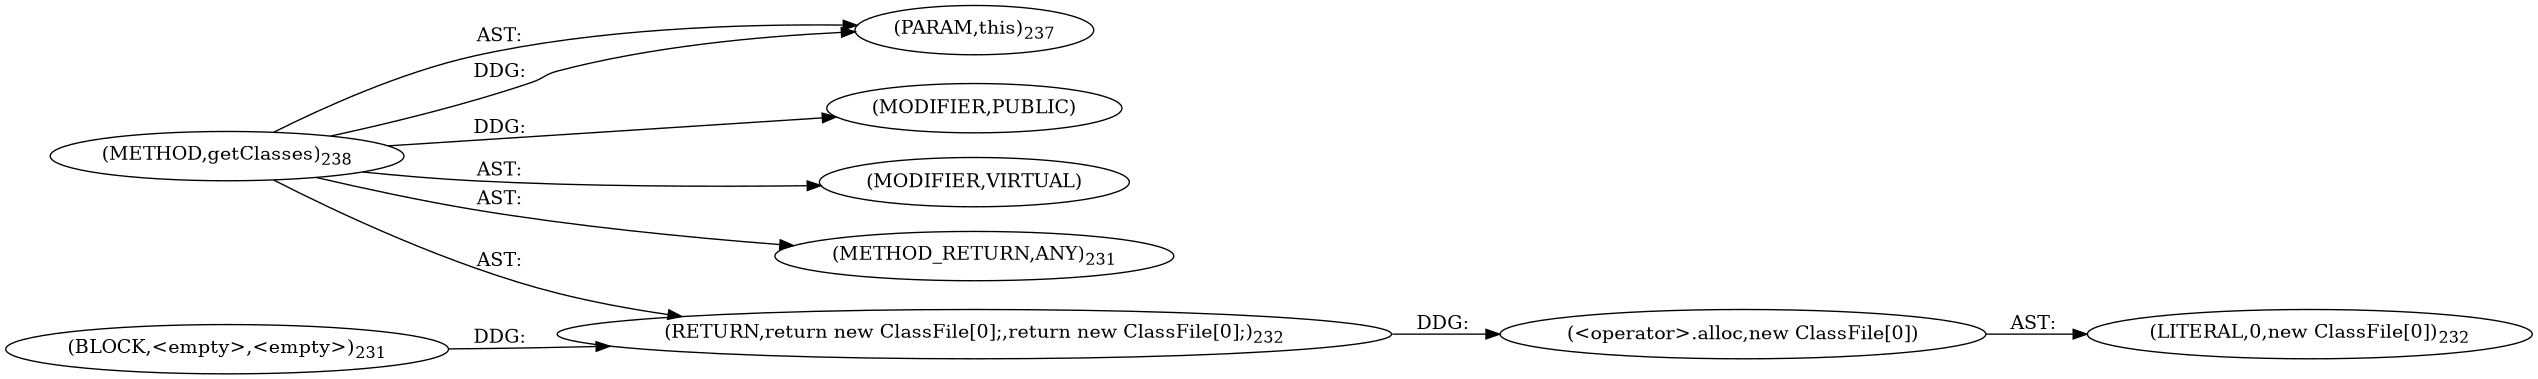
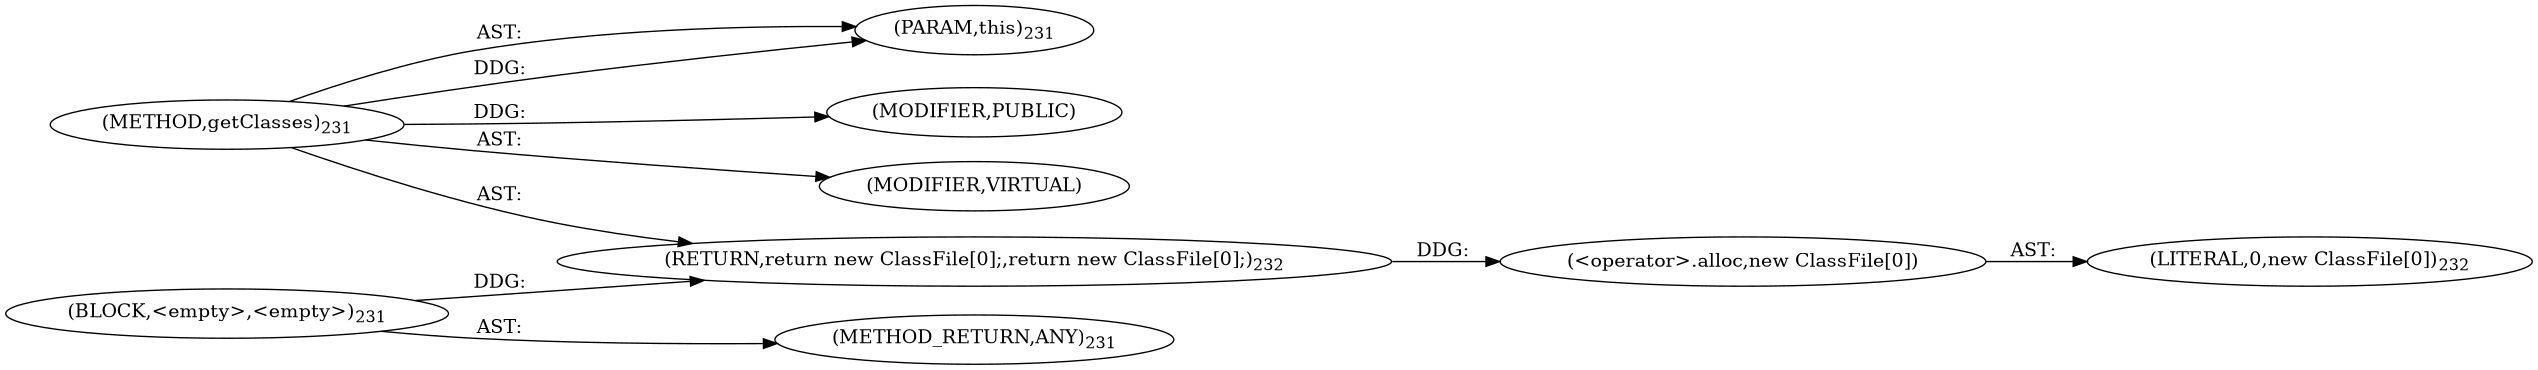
node "(PARAM,this)": text "237" -> "231"
node "(METHOD,getClasses)": text "238" -> "231"
edge "(METHOD,getClasses)" -> "(METHOD_RETURN,ANY)": now "(BLOCK,<empty>,<empty>)" -> "(METHOD_RETURN,ANY)"
